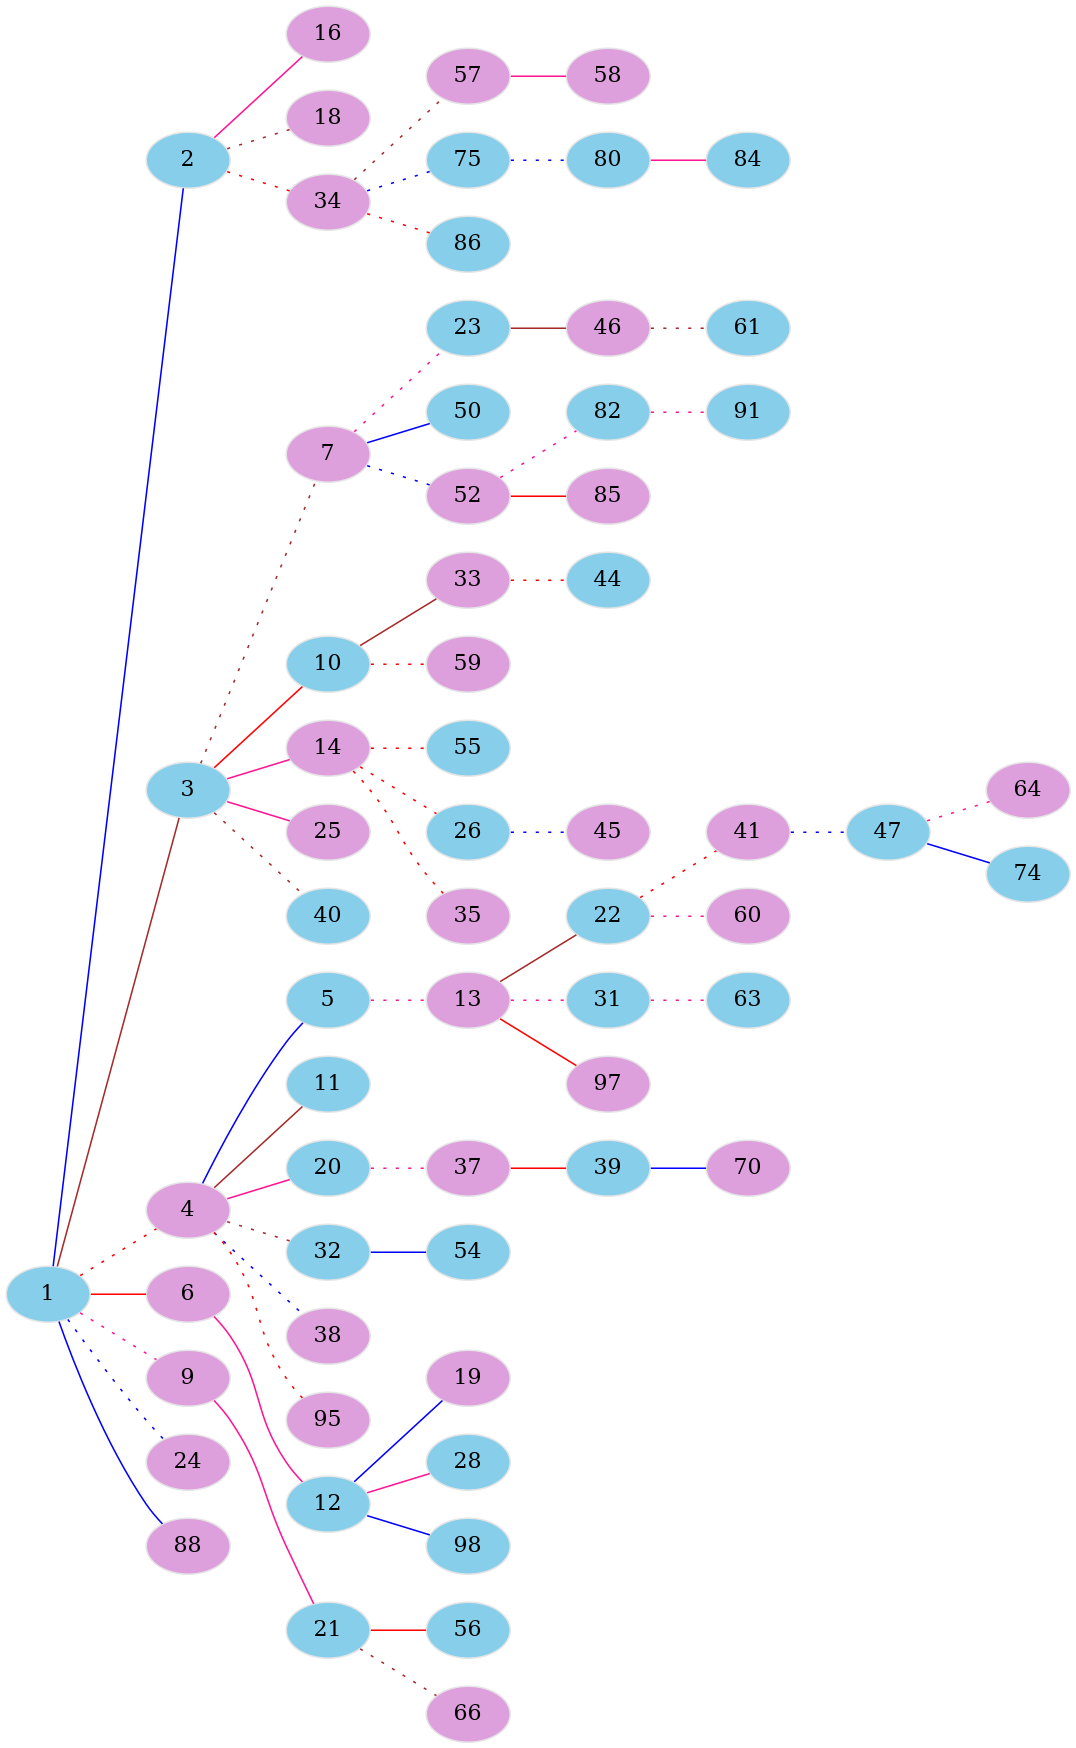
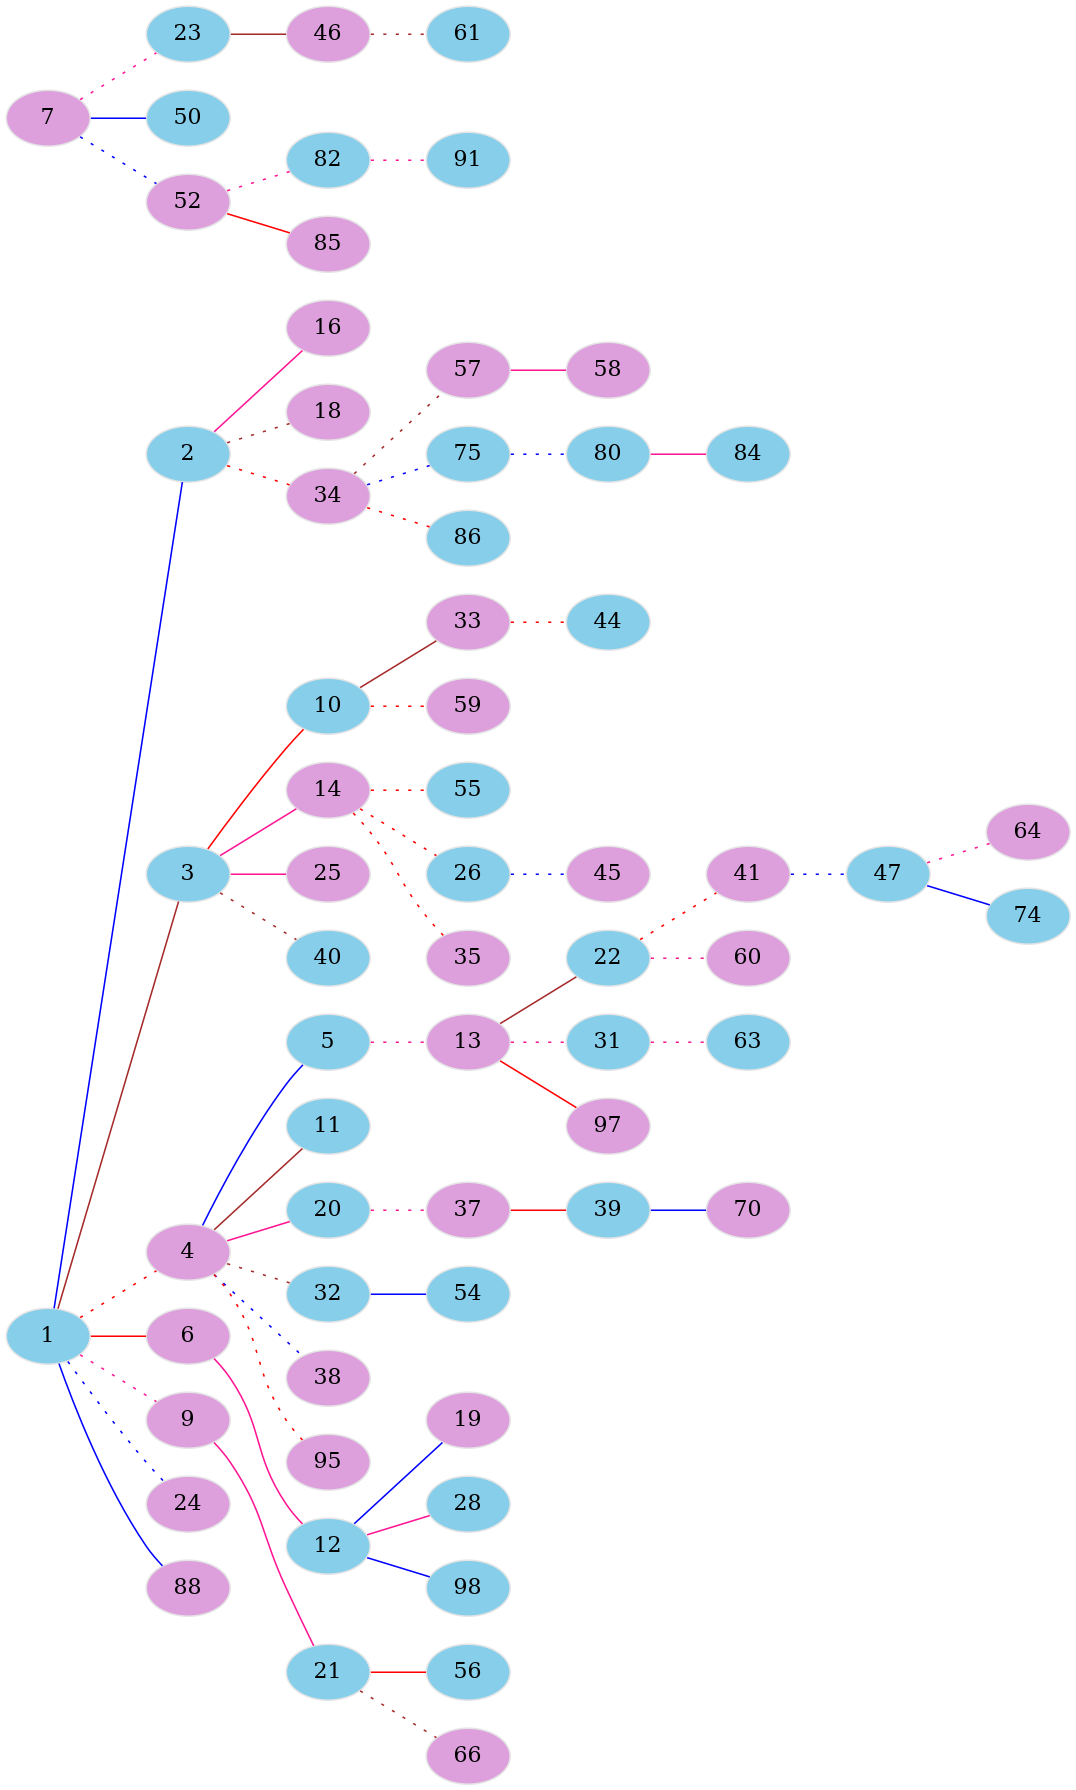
edge "7" -- "3": removed
